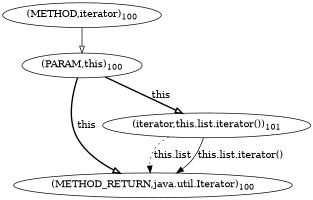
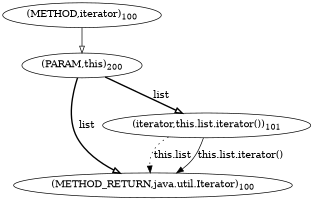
node "(PARAM,this)": text "100" -> "200"
edge "(PARAM,this)" -> "(iterator,this.list.iterator())": label "this" -> "list"
edge "(PARAM,this)" -> "(METHOD_RETURN,java.util.Iterator)": label "this" -> "list"
